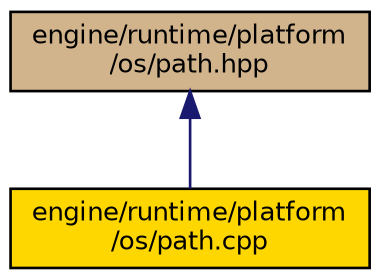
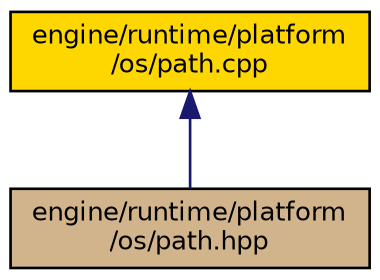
edge "engine/runtime/platform /os/path.cpp" -> "engine/runtime/platform /os/path.hpp": reversed
